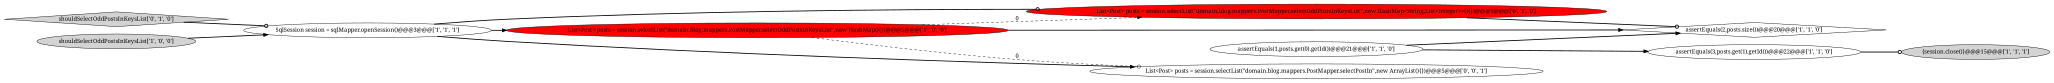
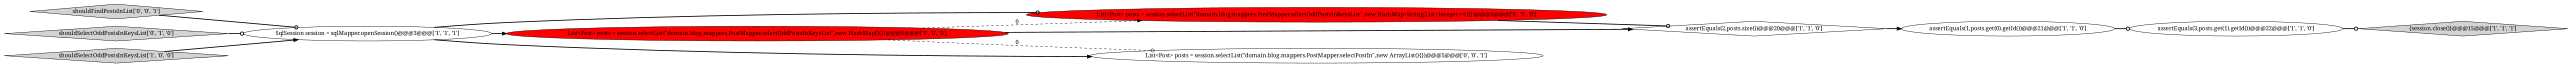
node "shouldFindPostsInList['0', '0', '1']": added
edge "assertEquals(1,posts.get(0).getId())@@@21@@@['1', '1', '0']" -> "assertEquals(2,posts.size())@@@20@@@['1', '1', '0']": reversed
node "shouldSelectOddPostsInKeysList['1', '0', '0']": shape ellipse -> diamond
edge "assertEquals(1,posts.get(0).getId())@@@21@@@['1', '1', '0']" -> "assertEquals(3,posts.get(1).getId())@@@22@@@['1', '1', '0']": arrowhead normal -> odot
node "{session.close()}@@@15@@@['1', '1', '1']": shape ellipse -> diamond
